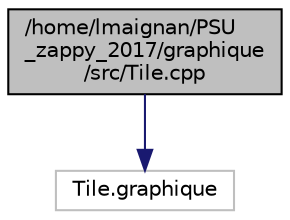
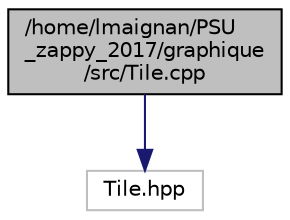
node "Tile.graphique": label "Tile.graphique" -> "Tile.hpp"
